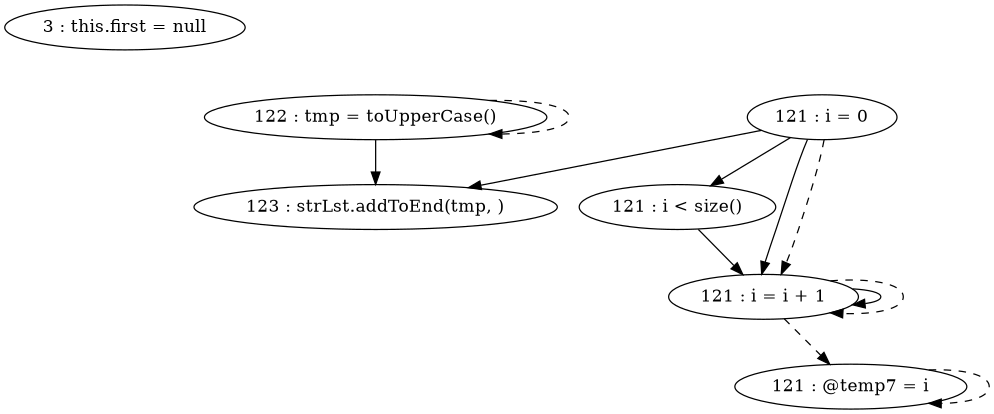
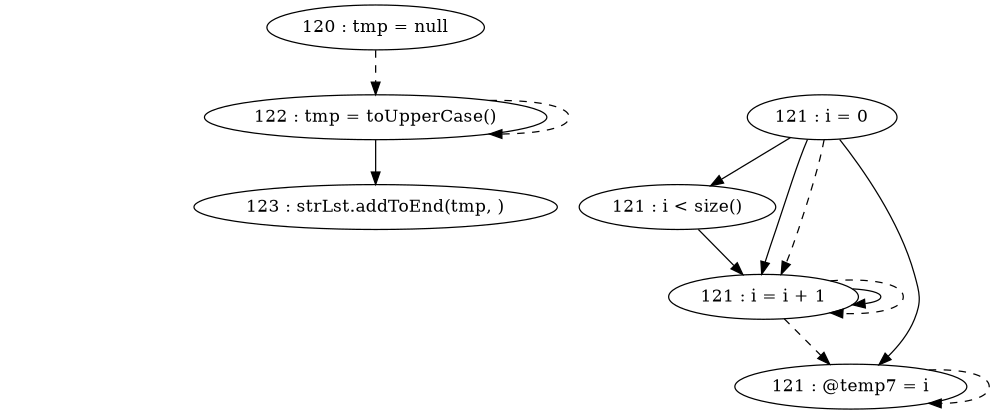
node "3 : this.first = null": removed
node "120 : tmp = null": added
edge "121 : i = 0" -> "123 : strLst.addToEnd(tmp, )": now "121 : i = 0" -> "121 : @temp7 = i"
